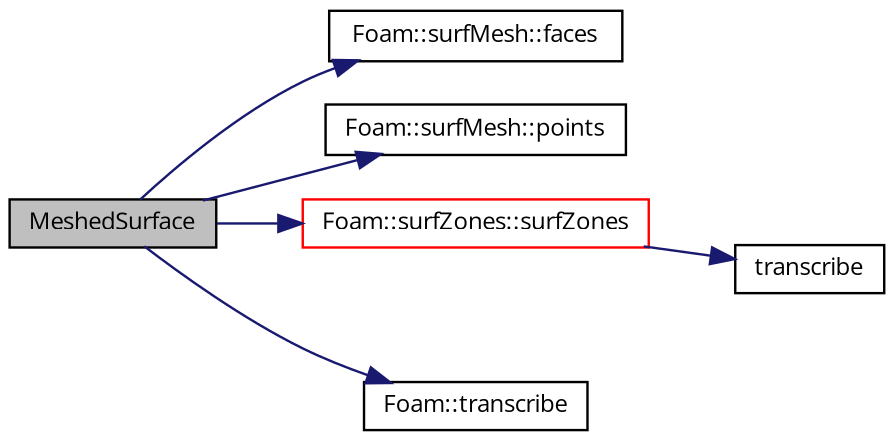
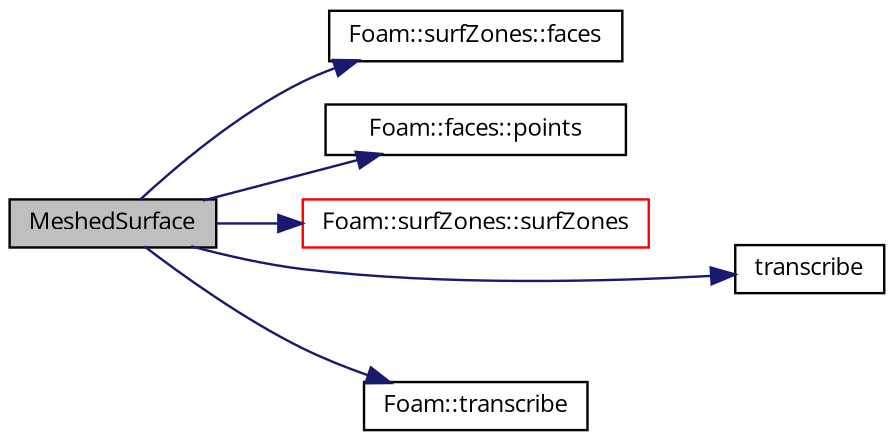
node "Foam::surfMesh::faces": label "Foam::surfMesh::faces" -> "Foam::surfZones::faces"
node "Foam::surfMesh::points": label "Foam::surfMesh::points" -> "Foam::faces::points"
edge "Foam::surfZones::surfZones" -> "transcribe": now "MeshedSurface" -> "transcribe"
